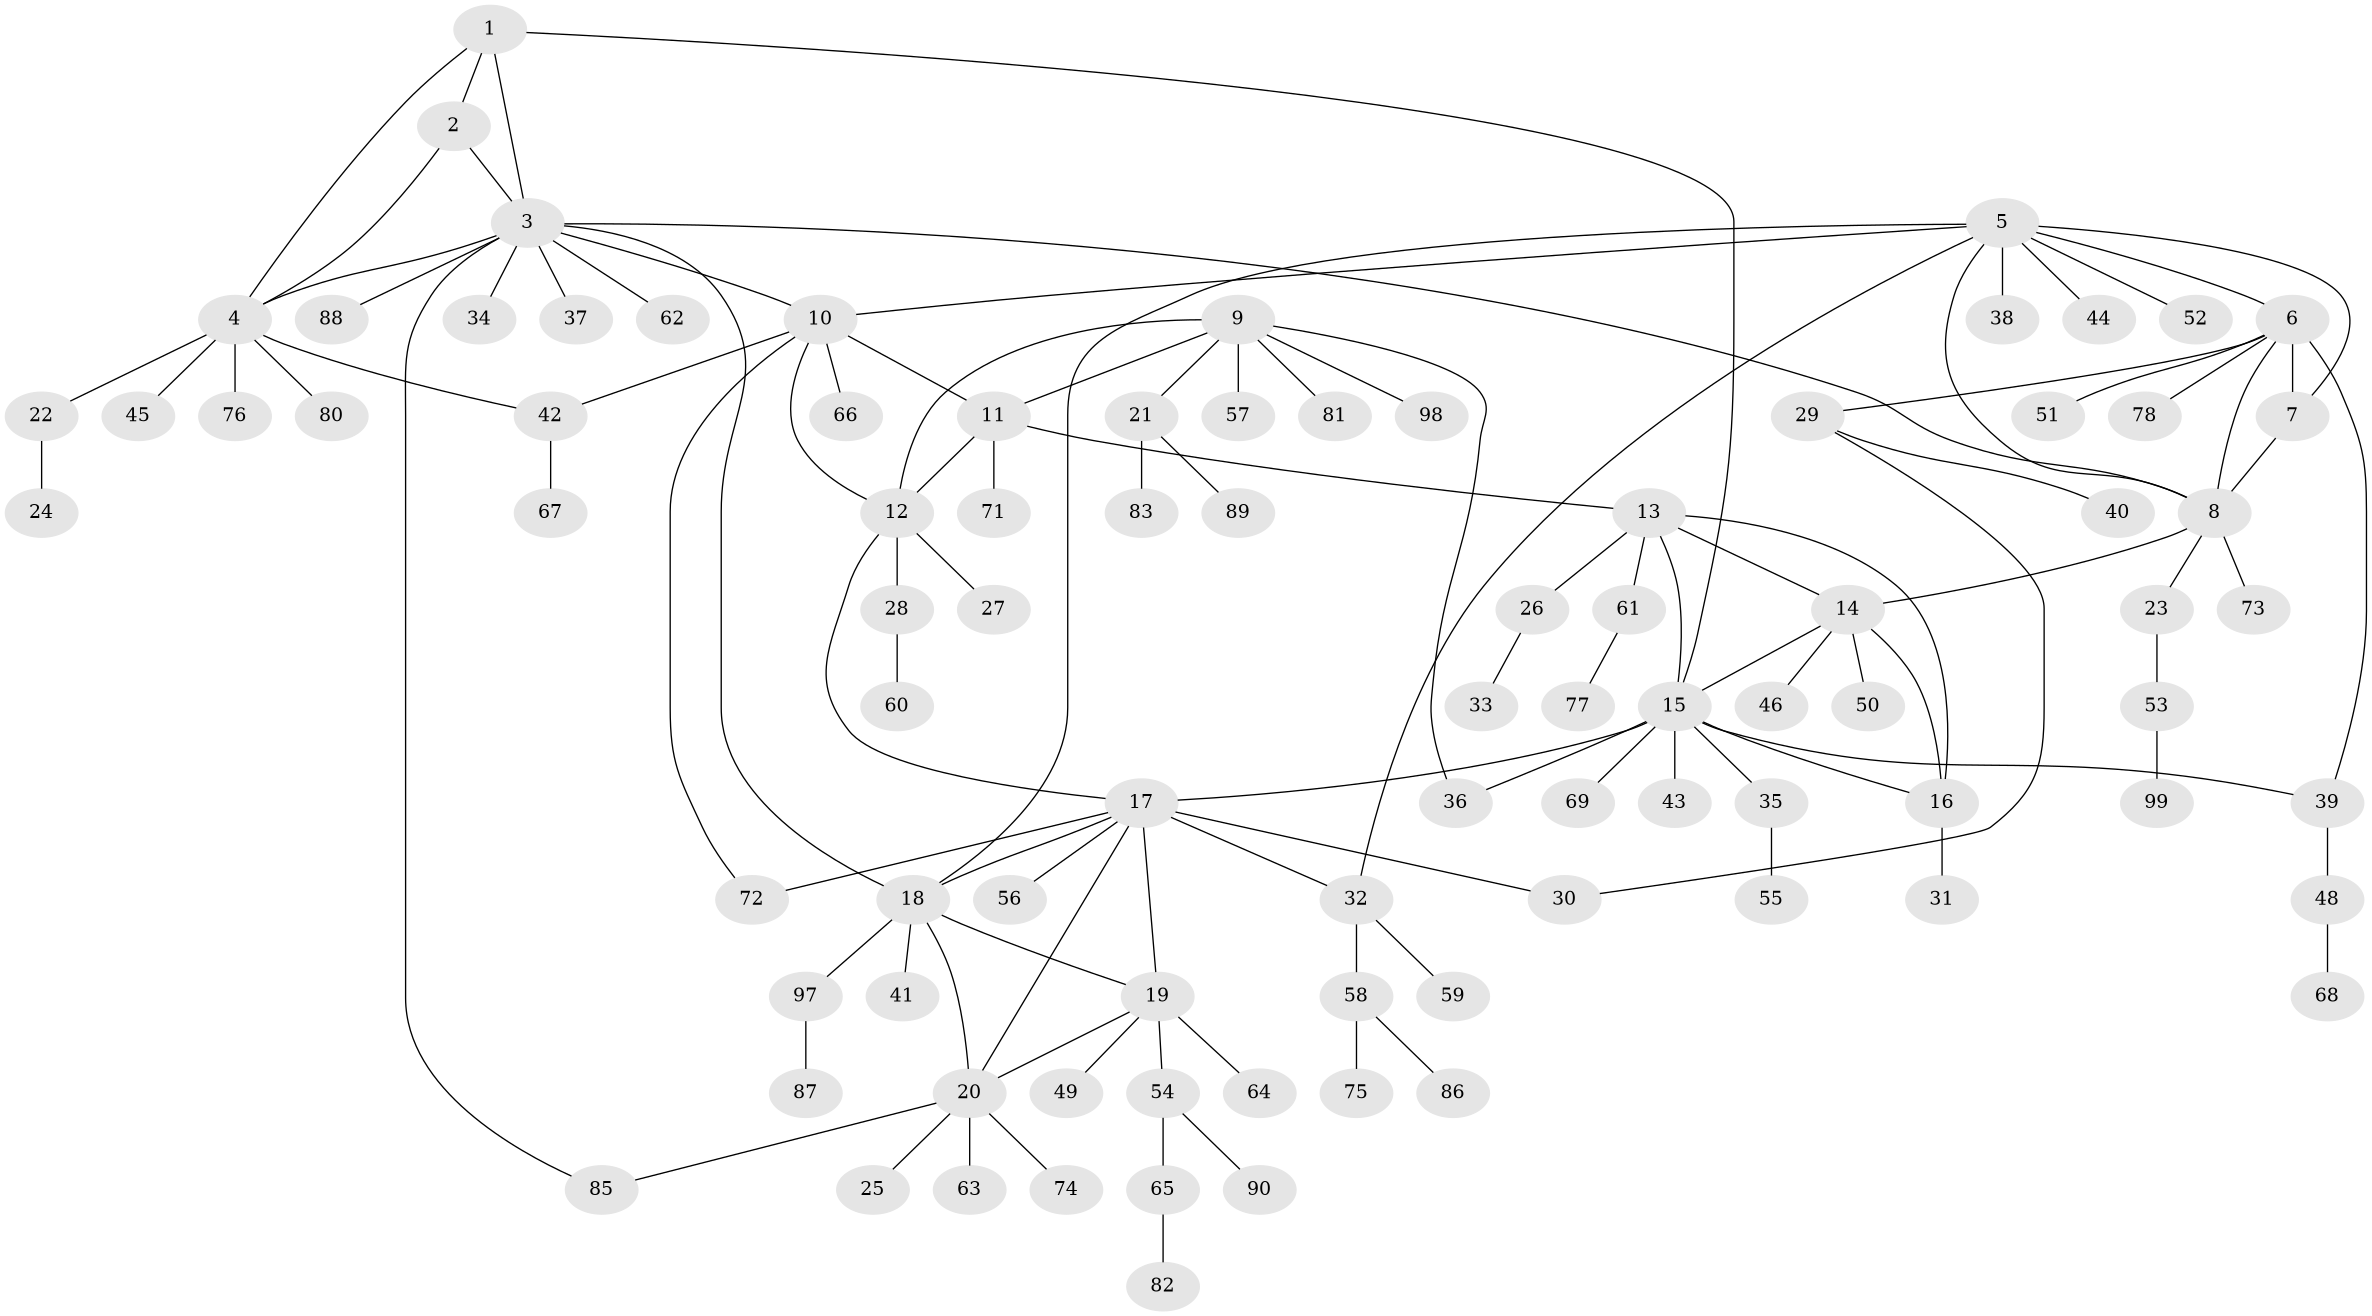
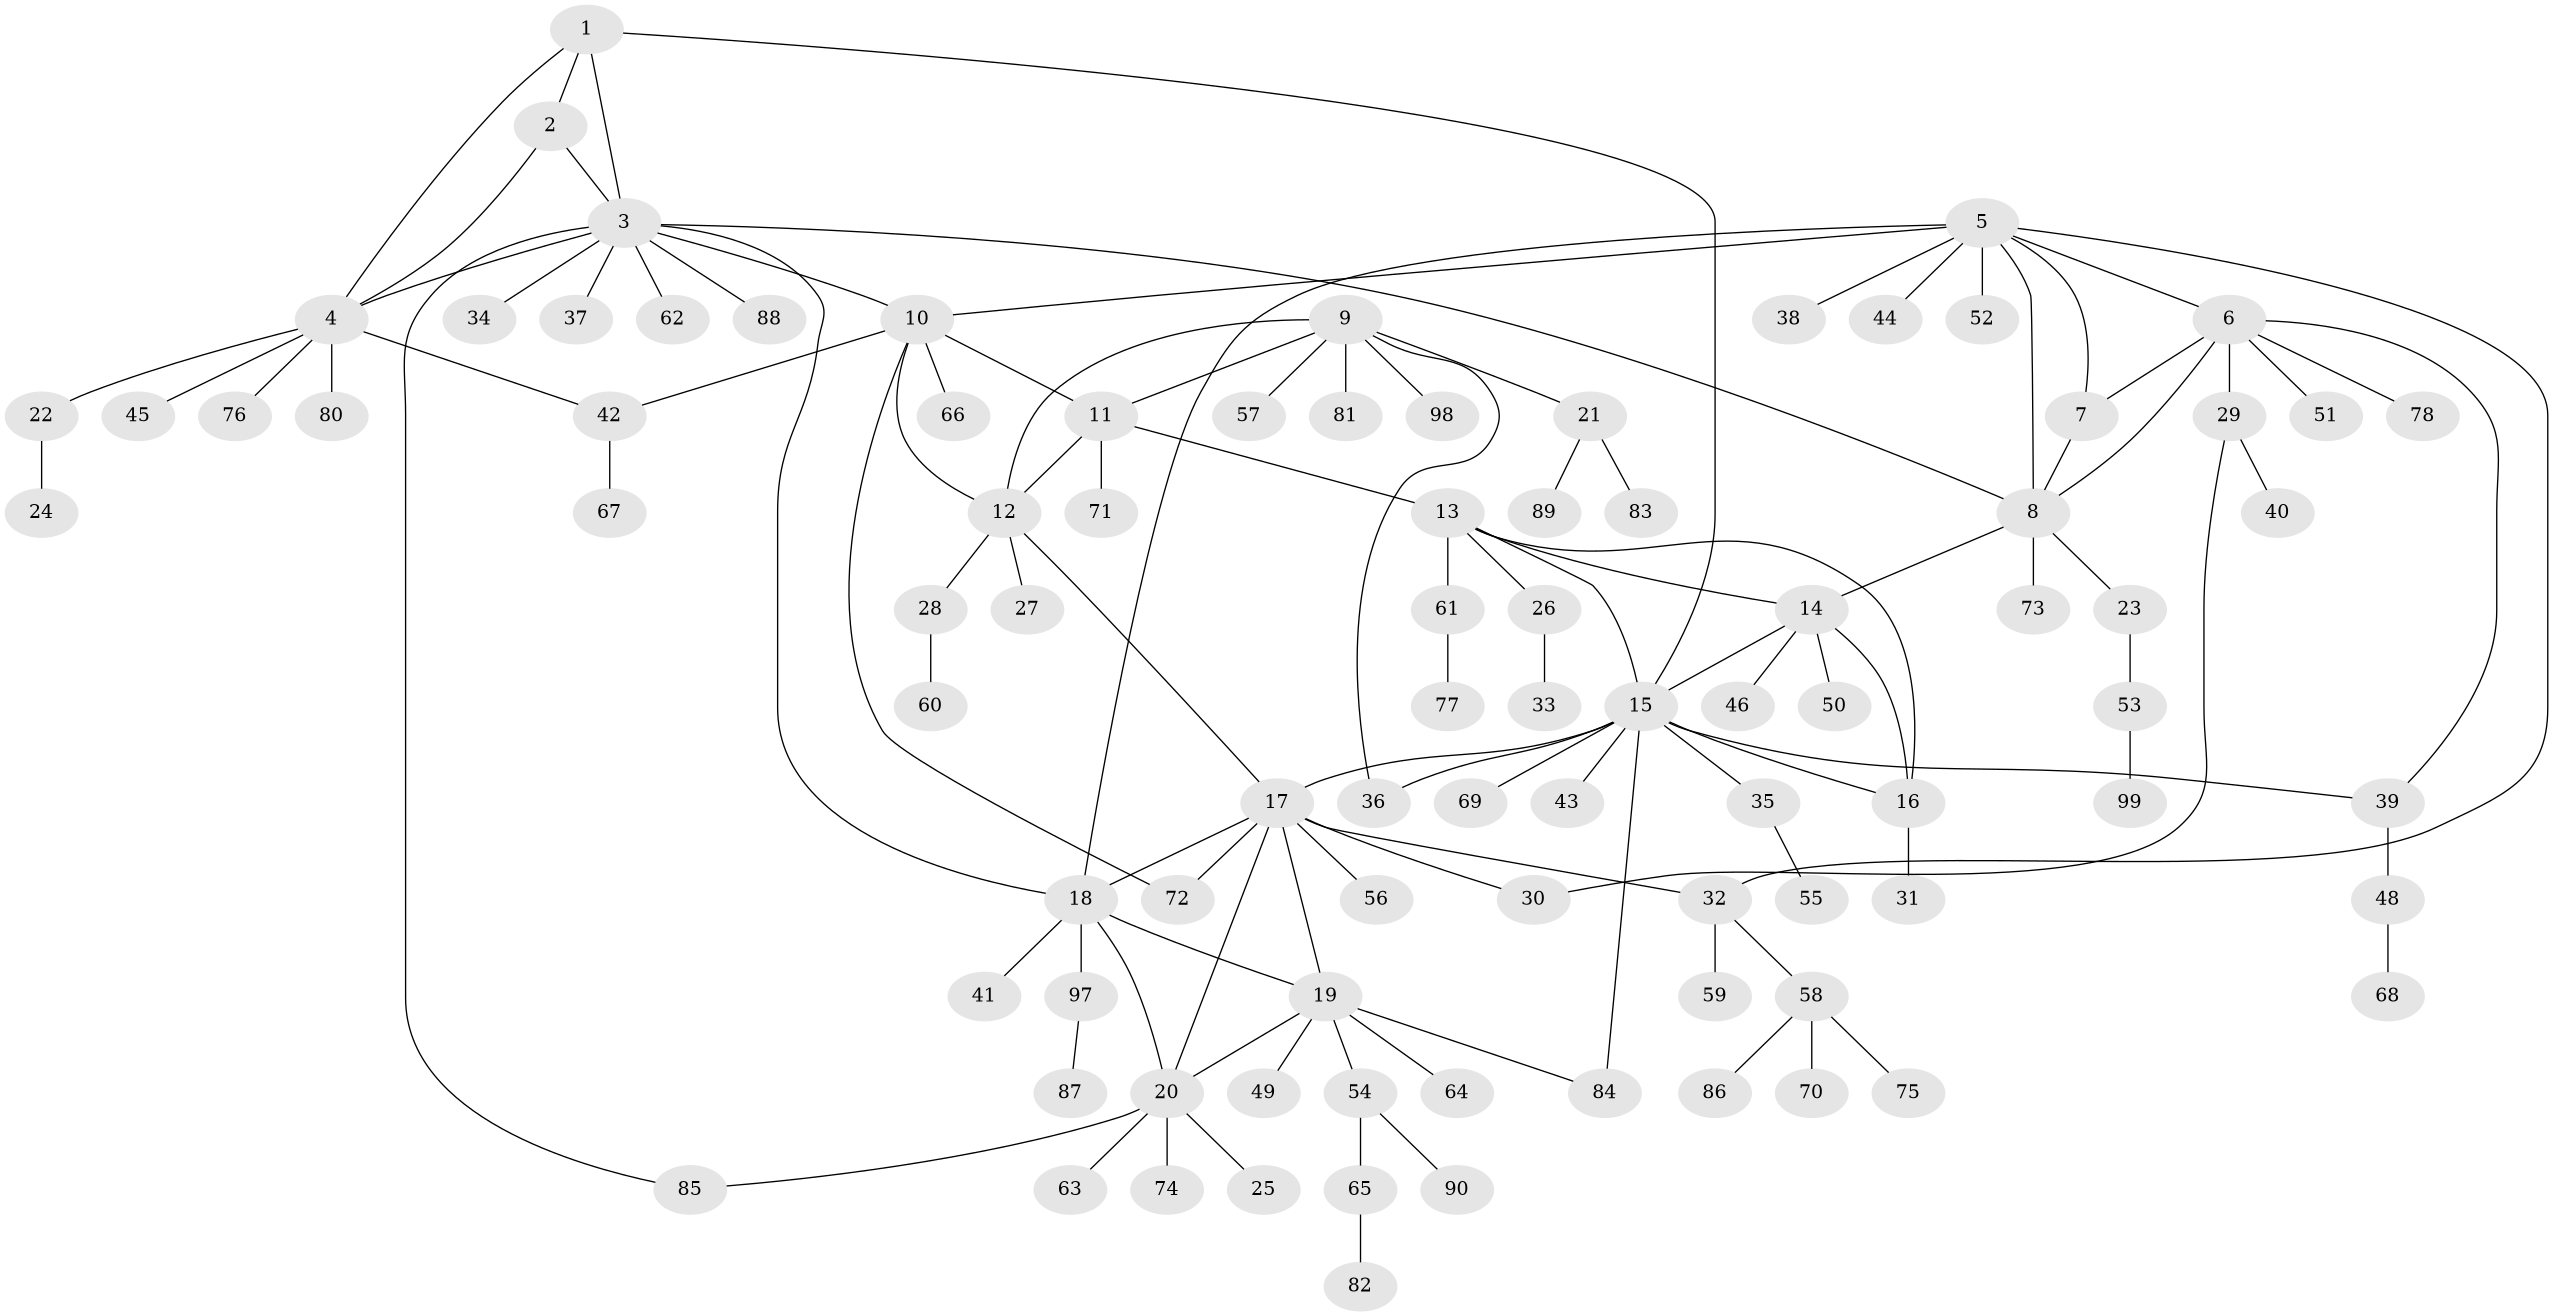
node "84": added
node "70": added
